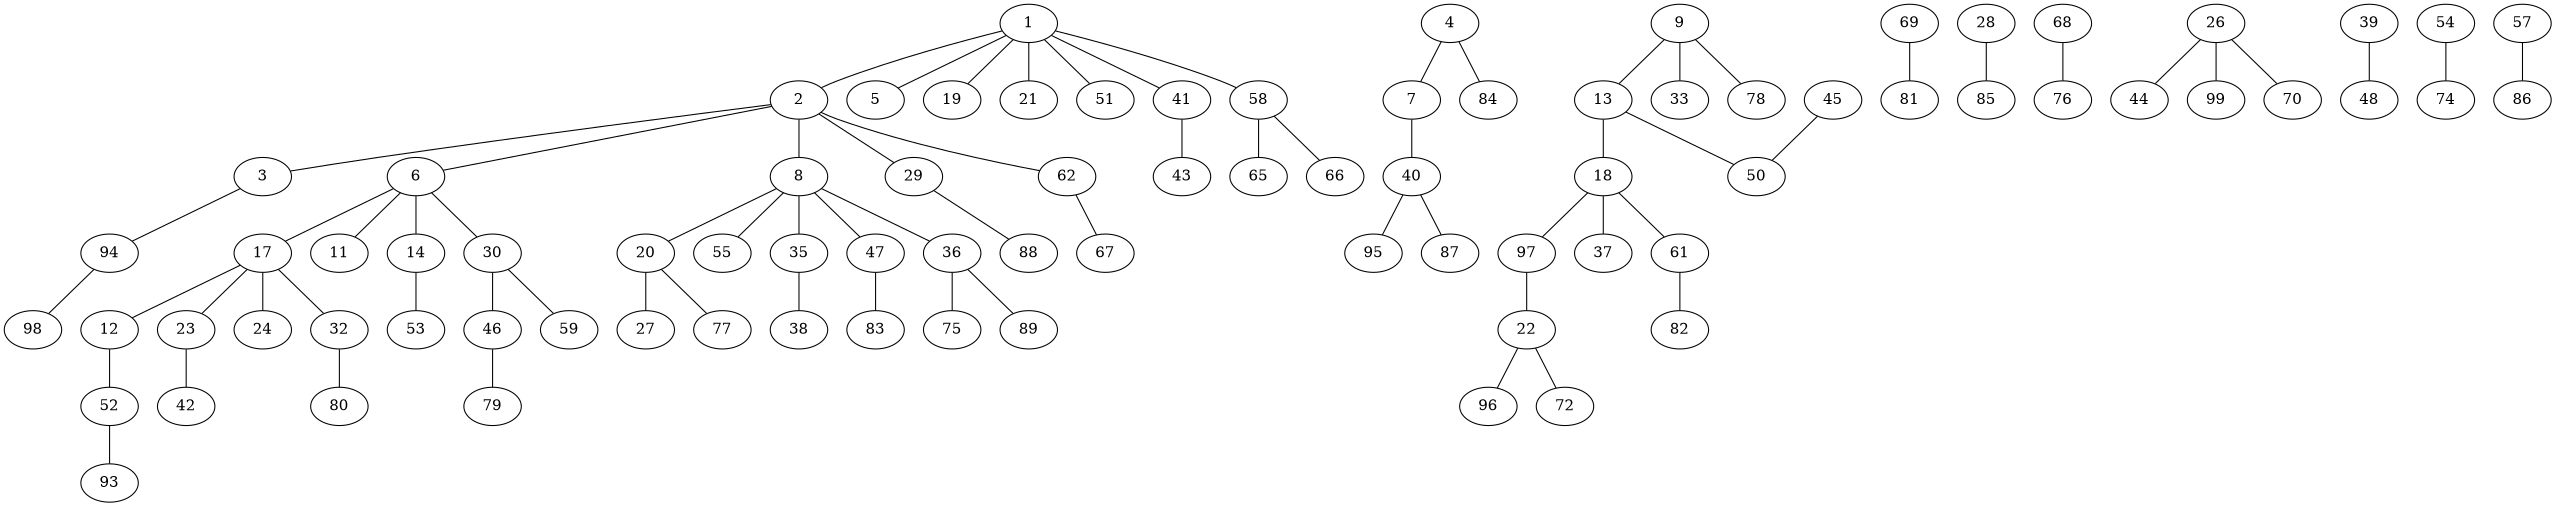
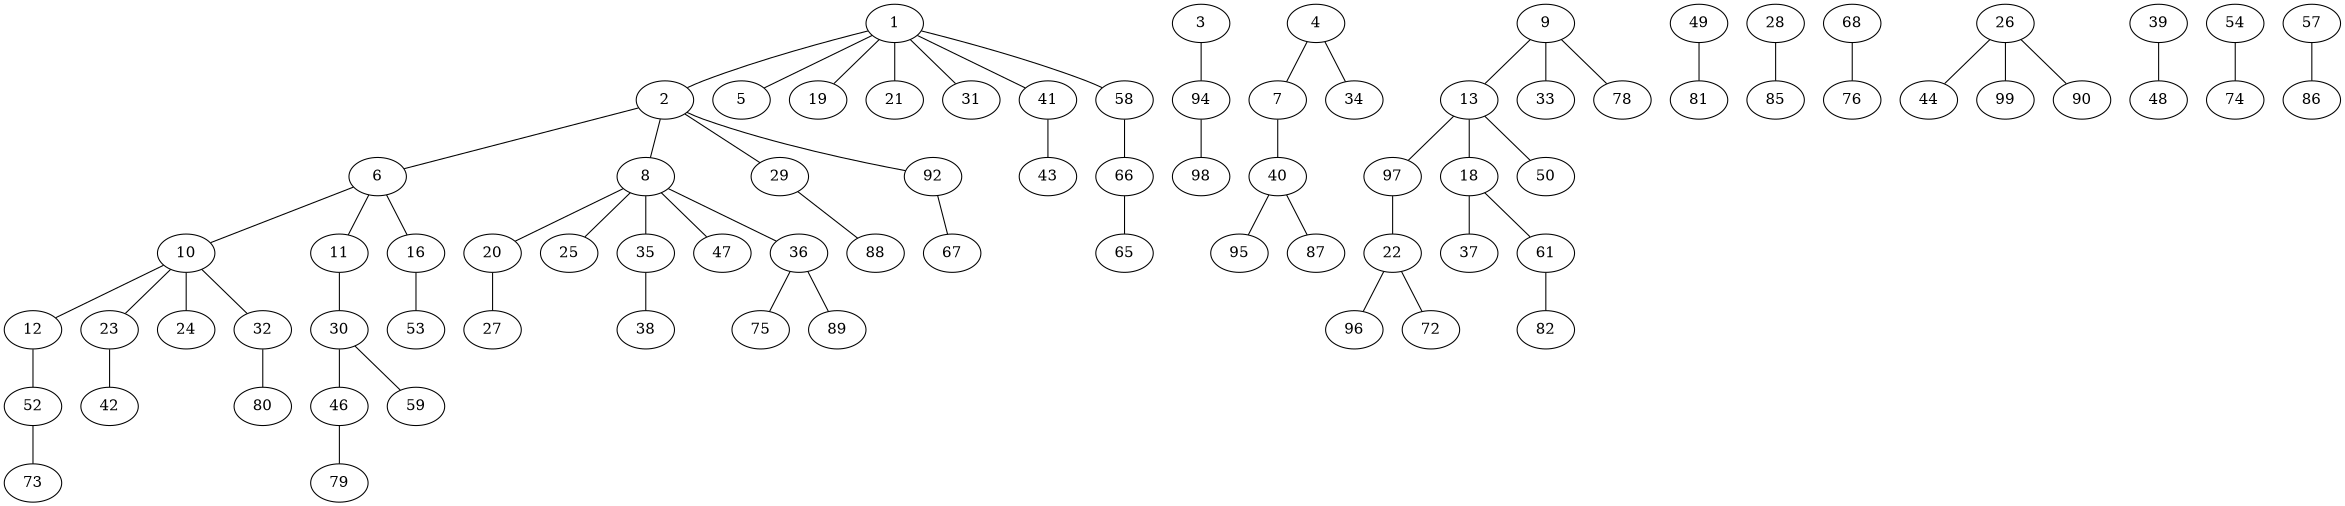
node "69": label "69" -> "49"
node "51": label "51" -> "31"
node "84": label "84" -> "34"
node "45": removed
node "70": label "70" -> "90"
edge "2" -- "3": removed
edge "58" -- "65": now "66" -- "65"
node "62": label "62" -> "92"
edge "6" -- "30": now "11" -- "30"
edge "18" -- "97": now "13" -- "97"
node "17": label "17" -> "10"
node "14": label "14" -> "16"
node "55": label "55" -> "25"
node "77": removed
node "83": removed
node "93": label "93" -> "73"
